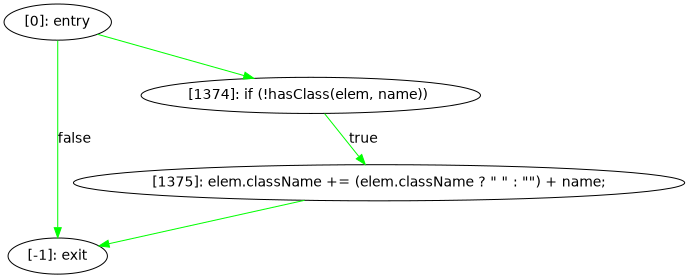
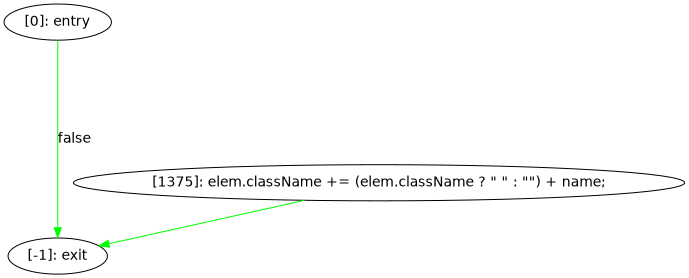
node "[1374]: if (!hasClass(elem, name))": removed
